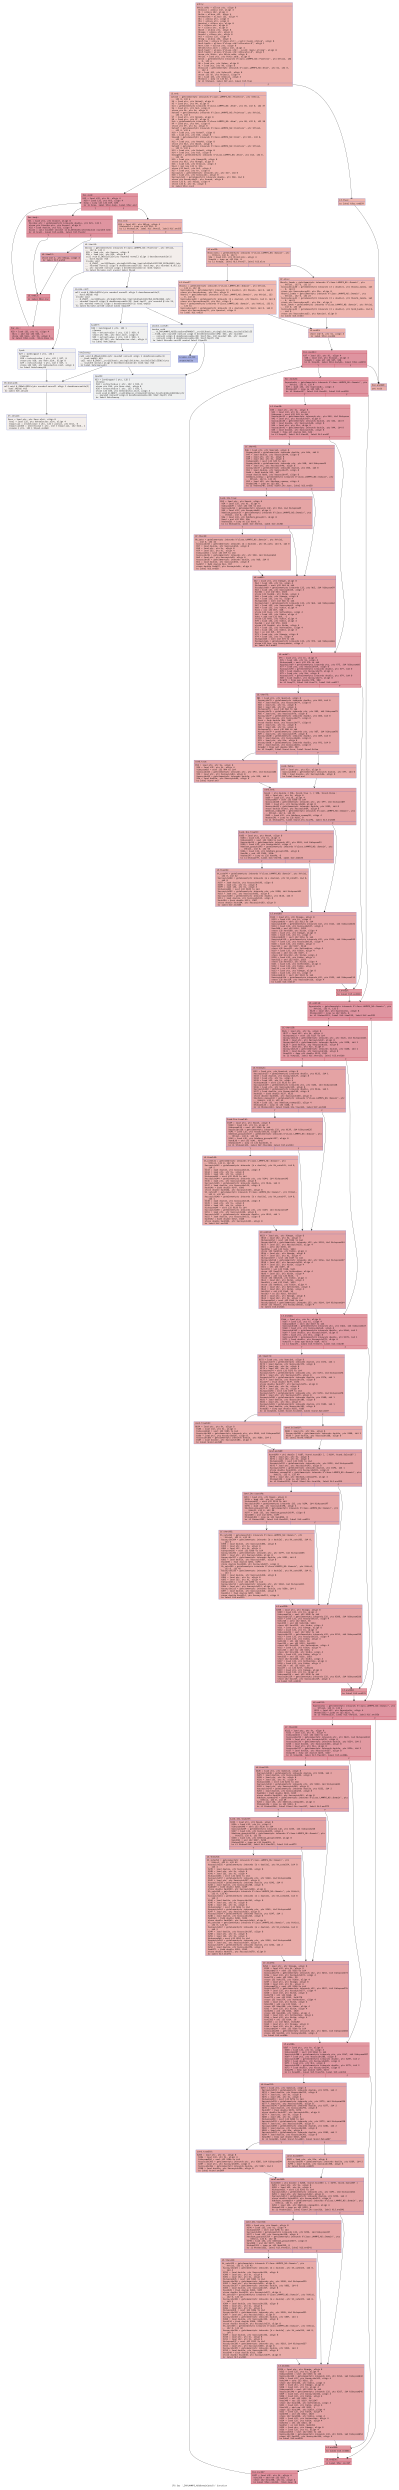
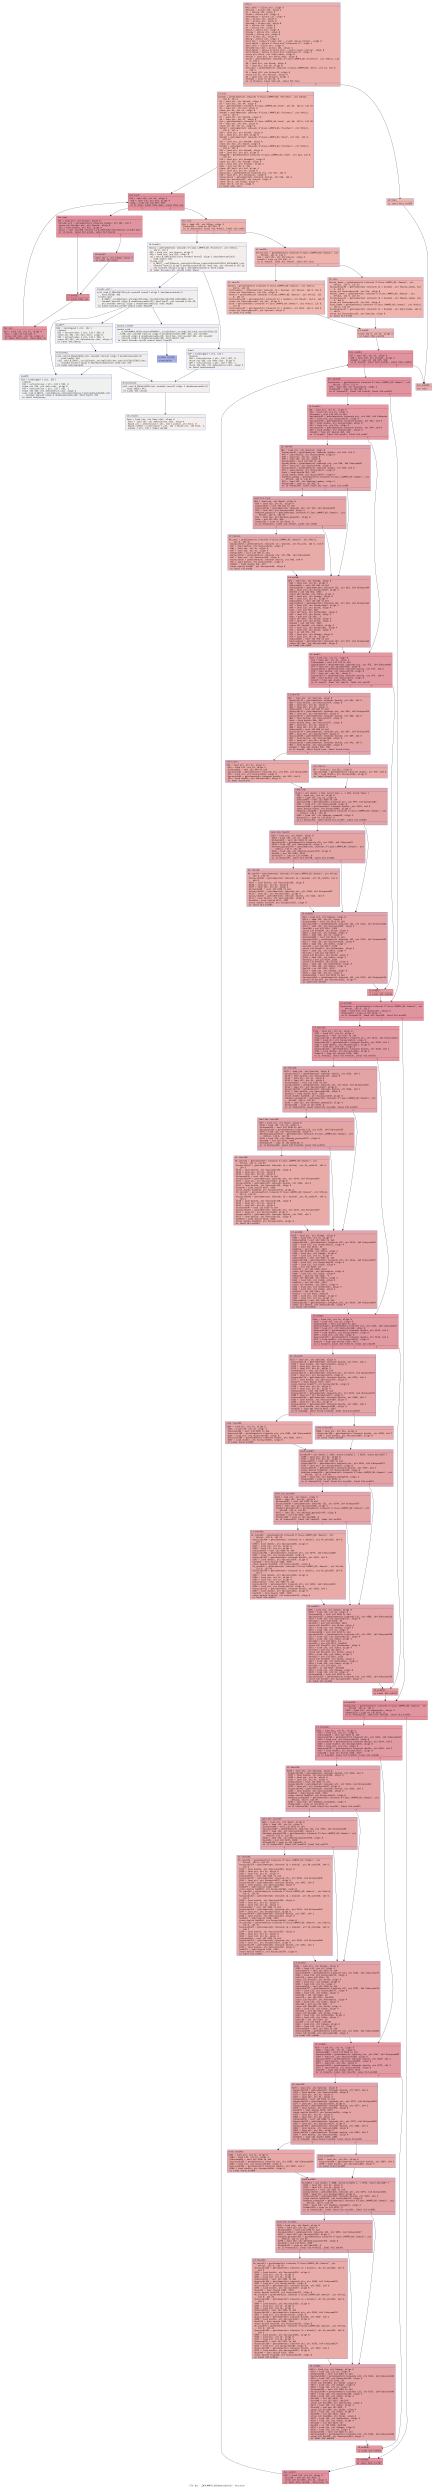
edge "invoke.cont20:" -> "lpad21:": now "invoke.cont:" -> "lpad21:"
